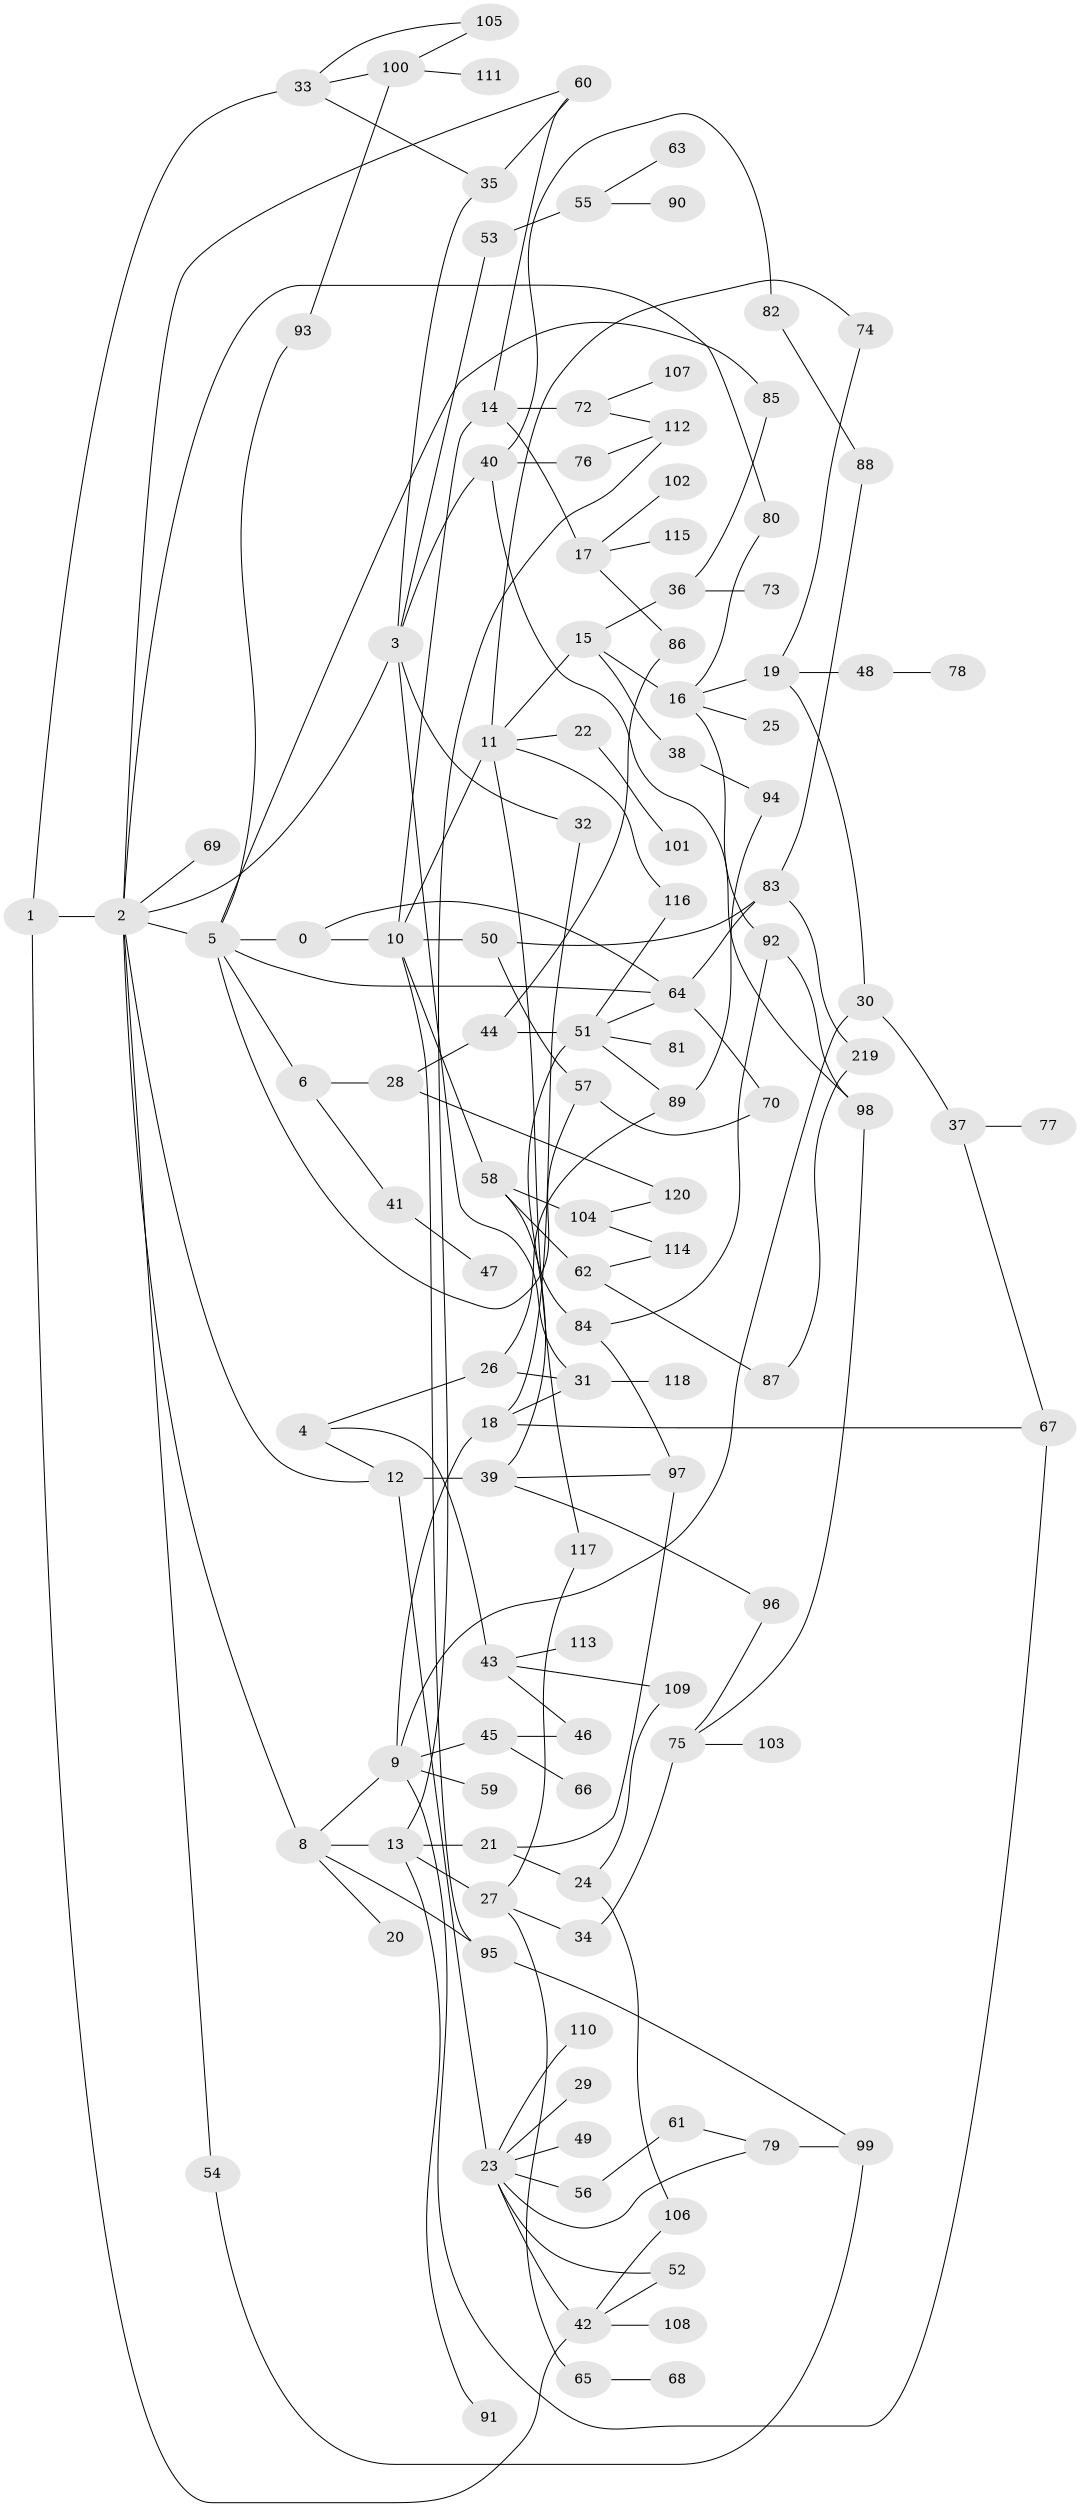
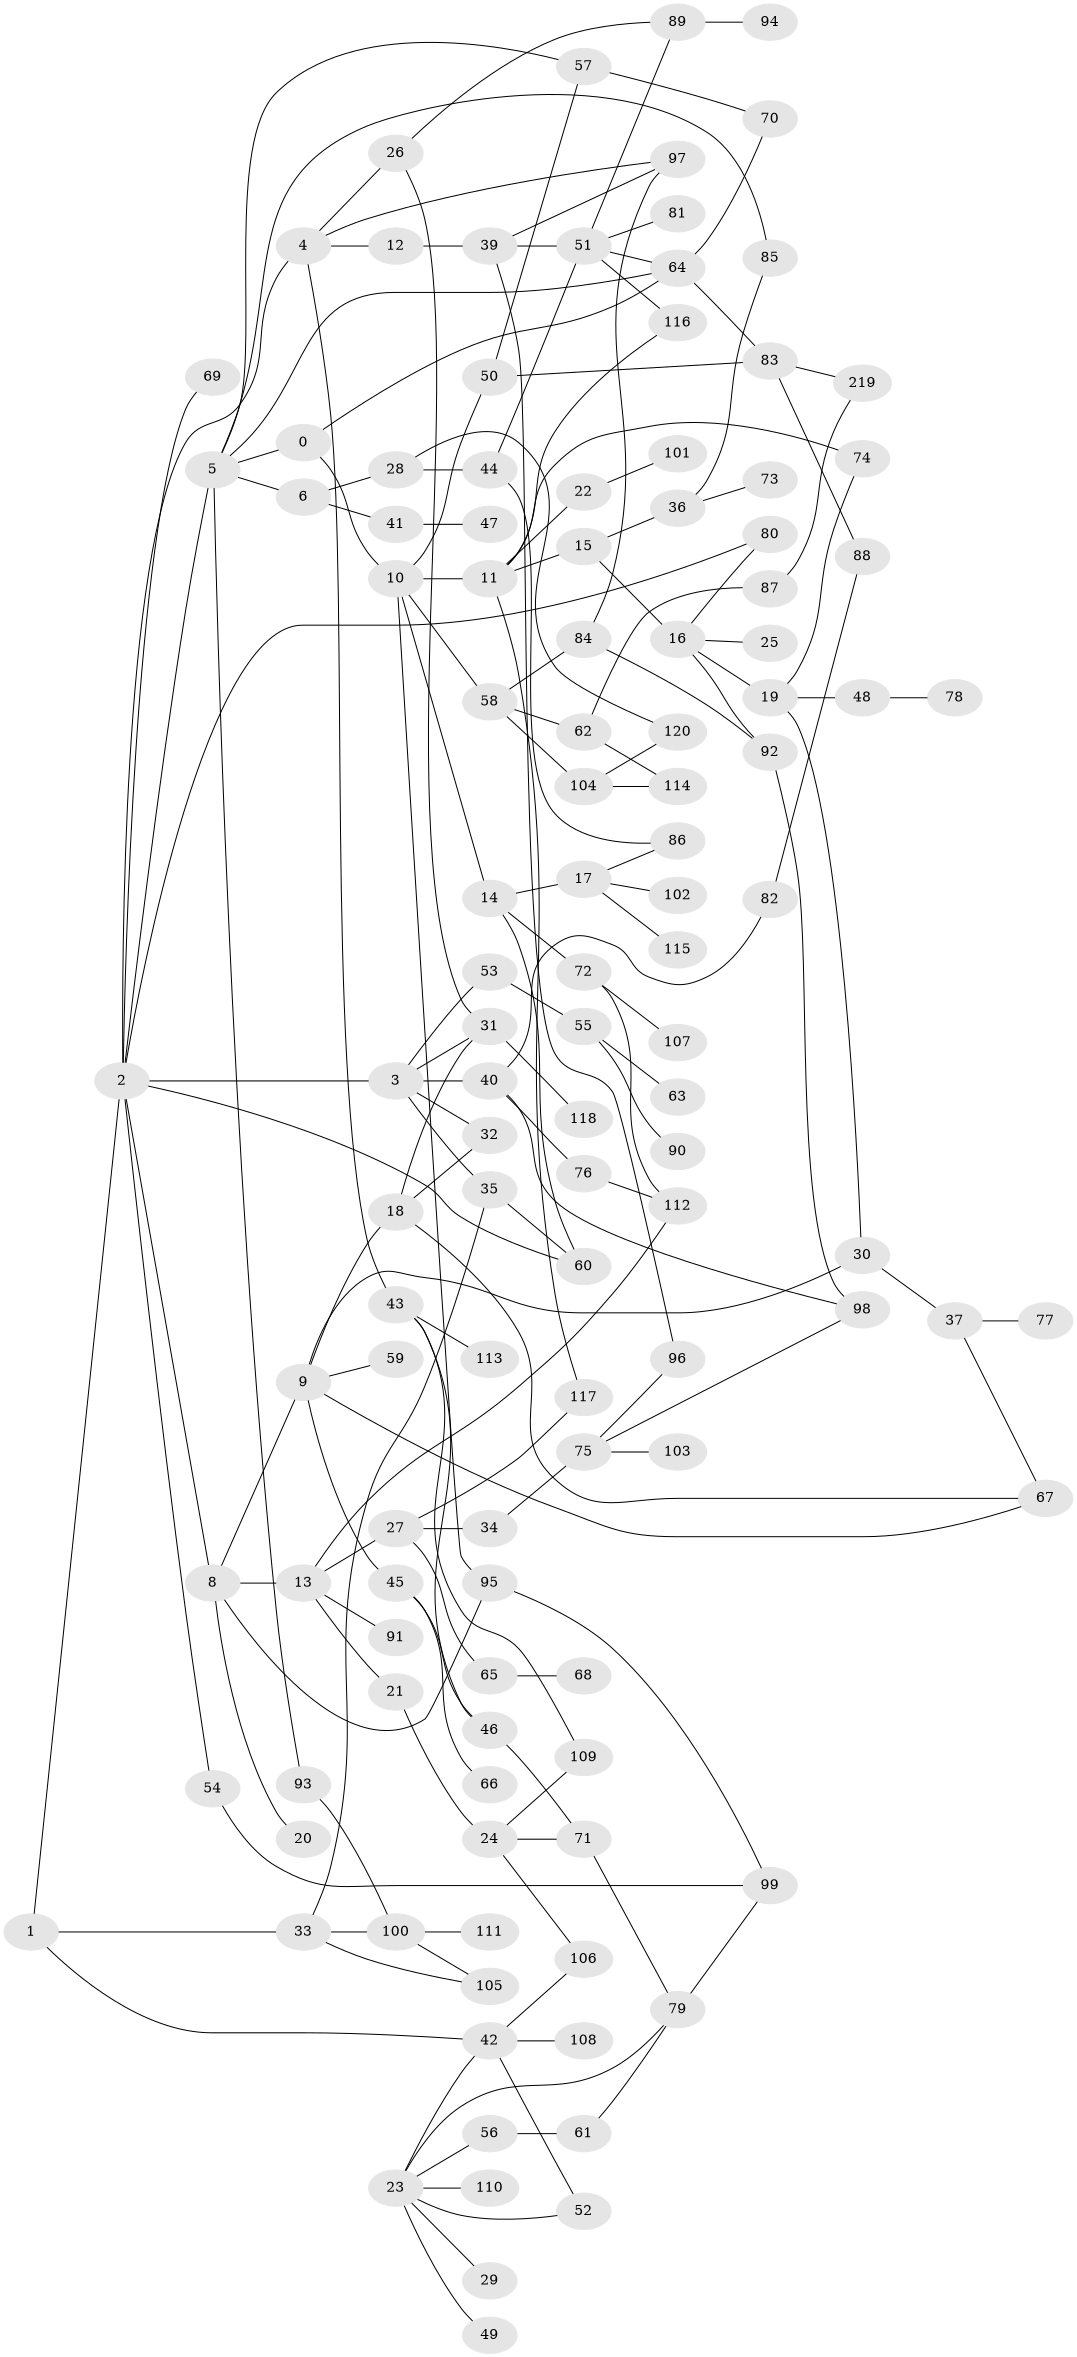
node "38": removed
edge "2" -- "12": now "2" -- "4"
edge "97" -- "21": now "97" -- "4"
edge "12" -- "23": removed
node "71": added
